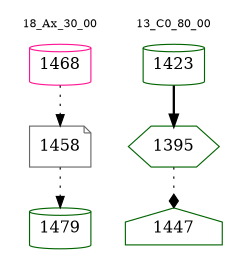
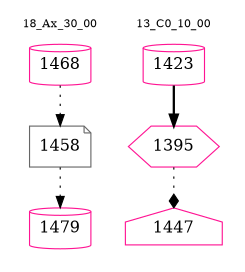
cluster "13_C0_80_00": label "13_C0_80_00" -> "13_C0_10_00"
node "1423": color darkgreen -> deeppink
node "1395": color darkgreen -> deeppink
node "1479": color darkgreen -> deeppink
node "1447": color darkgreen -> deeppink
